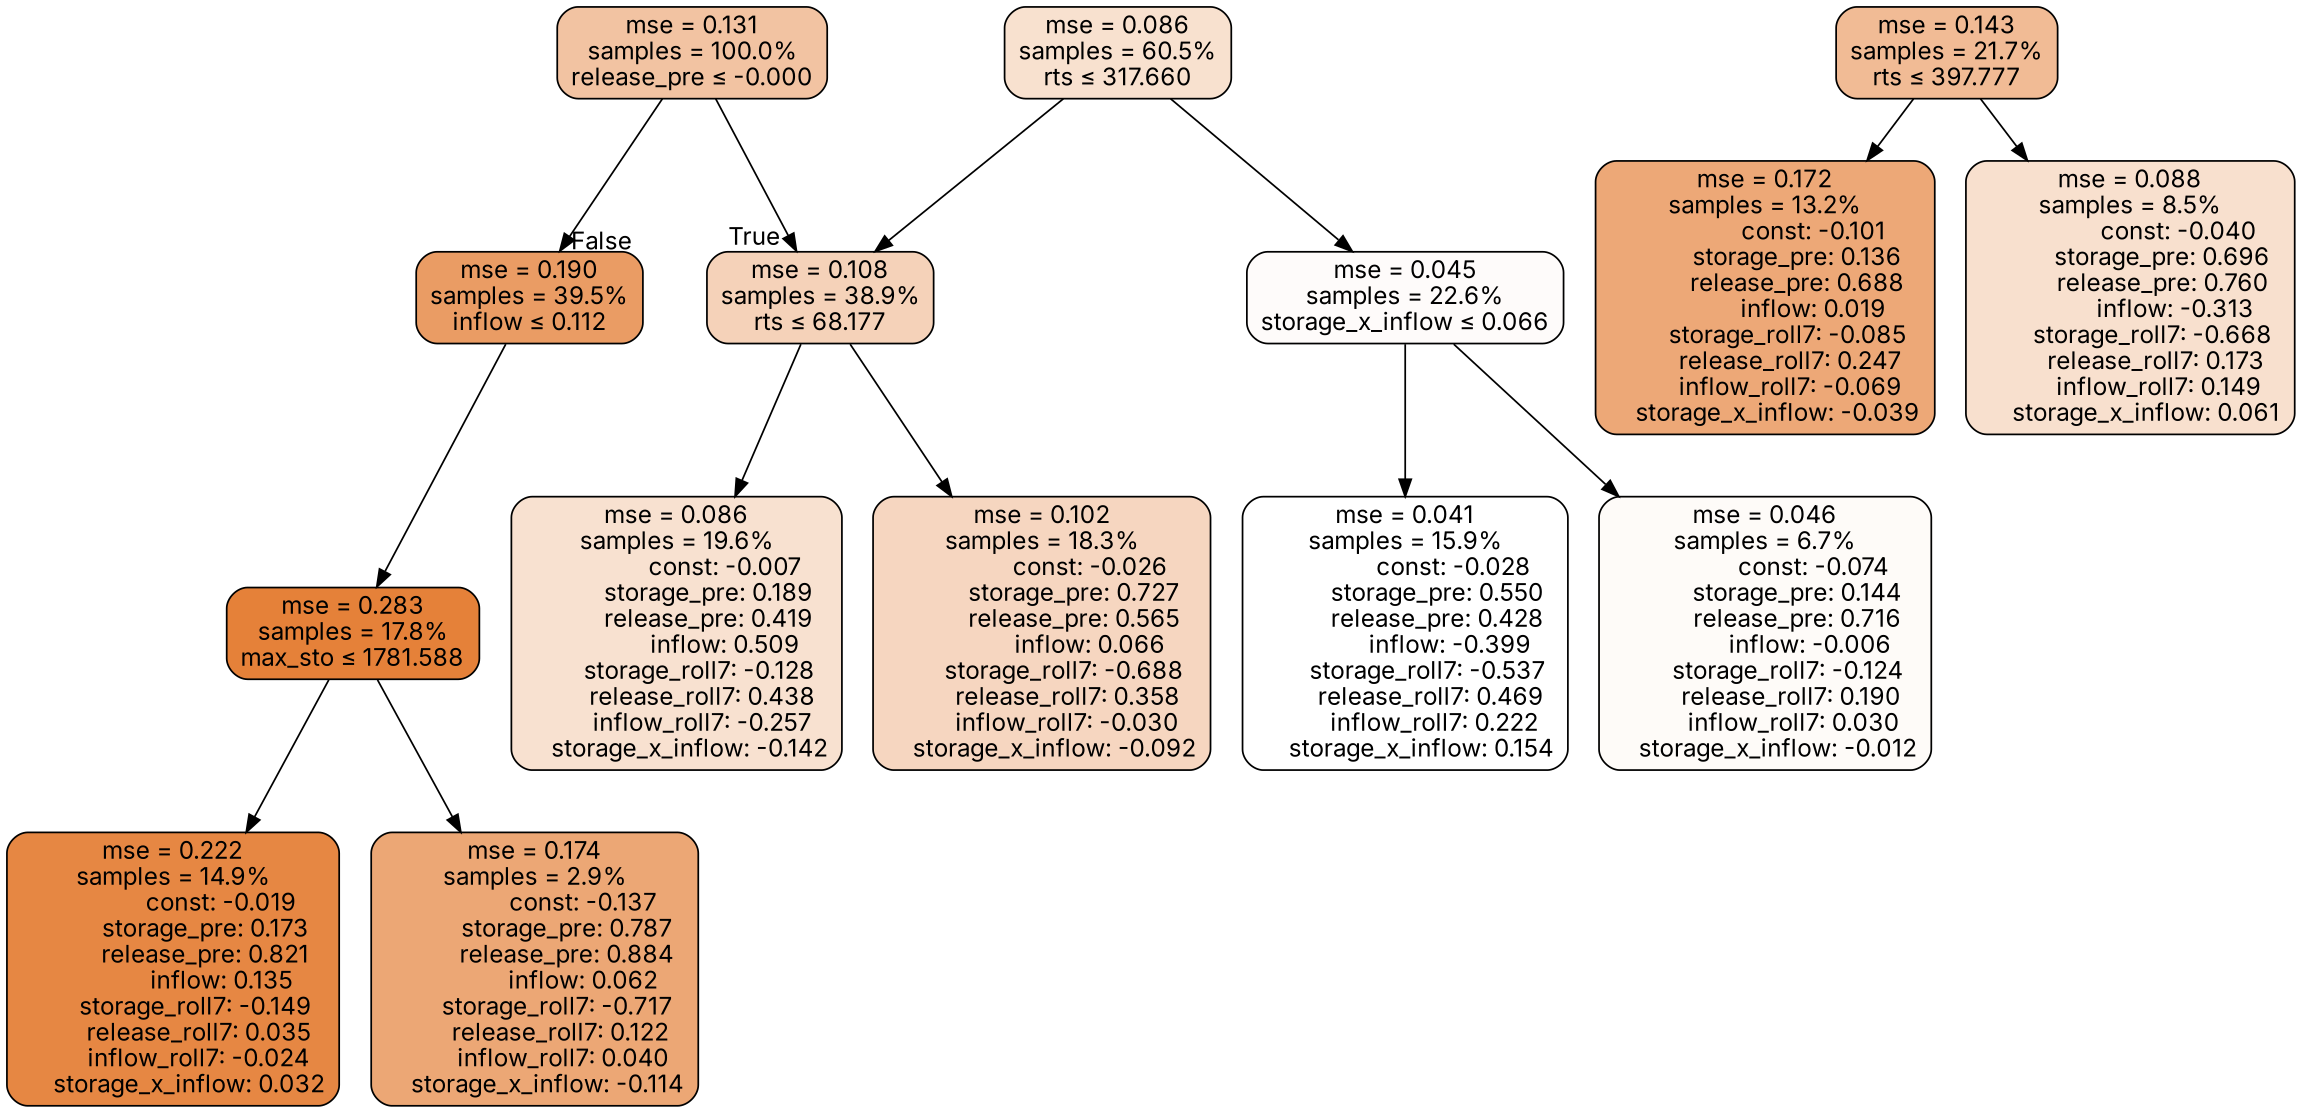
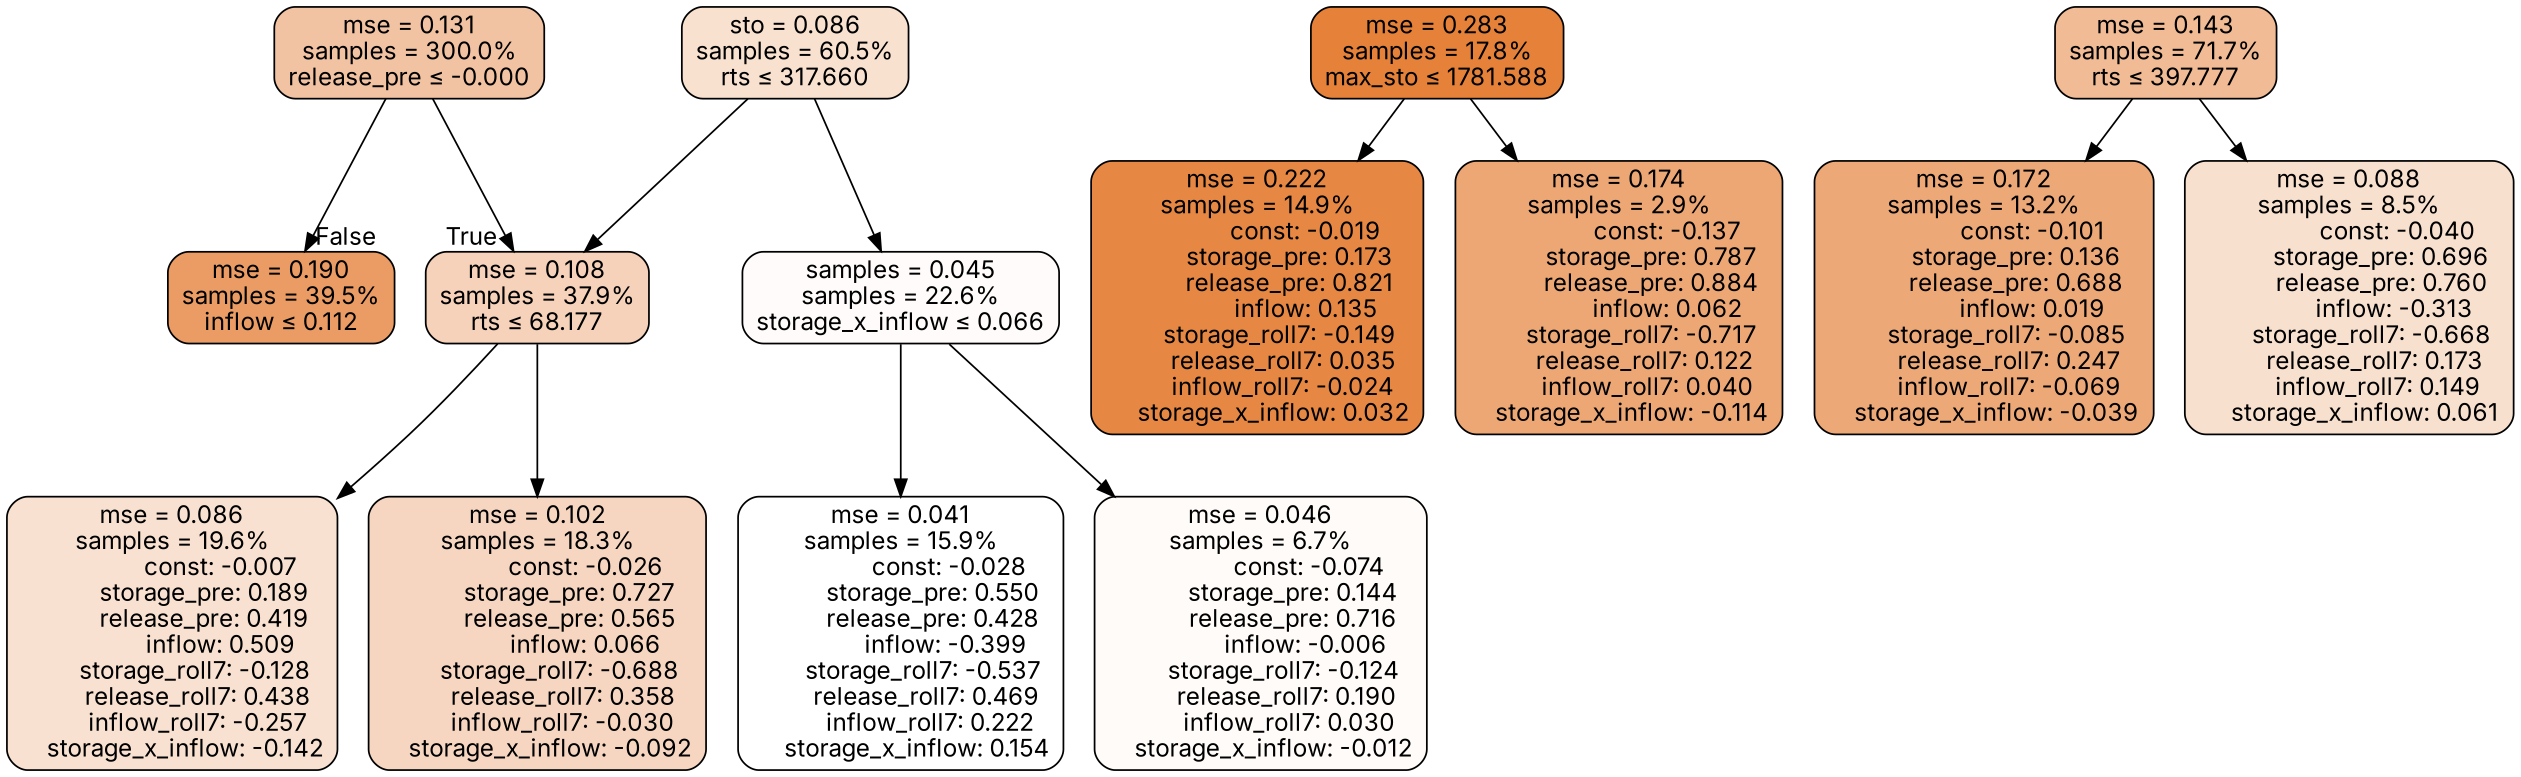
node "mse = 0.131 samples = 100.0% release_pre ≤ -0.000": label "mse = 0.131 samples = 100.0% release_pre ≤ -0.000" -> "mse = 0.131 samples = 300.0% release_pre ≤ -0.000"
node "mse = 0.086 samples = 60.5% rts ≤ 317.660": label "mse = 0.086 samples = 60.5% rts ≤ 317.660" -> "sto = 0.086 samples = 60.5% rts ≤ 317.660"
node "mse = 0.143 samples = 21.7% rts ≤ 397.777": label "mse = 0.143 samples = 21.7% rts ≤ 397.777" -> "mse = 0.143 samples = 71.7% rts ≤ 397.777"
node "mse = 0.108 samples = 38.9% rts ≤ 68.177": label "mse = 0.108 samples = 38.9% rts ≤ 68.177" -> "mse = 0.108 samples = 37.9% rts ≤ 68.177"
node "mse = 0.045 samples = 22.6% storage_x_inflow ≤ 0.066": label "mse = 0.045 samples = 22.6% storage_x_inflow ≤ 0.066" -> "samples = 0.045 samples = 22.6% storage_x_inflow ≤ 0.066"
edge "mse = 0.190 samples = 39.5% inflow ≤ 0.112" -> "mse = 0.283 samples = 17.8% max_sto ≤ 1781.588": removed
